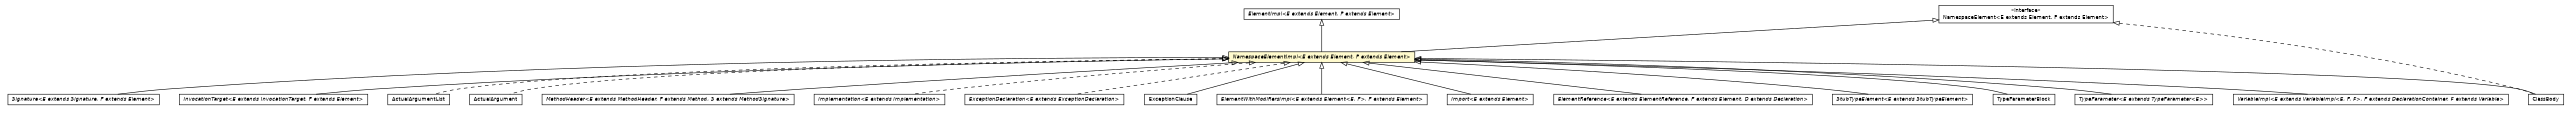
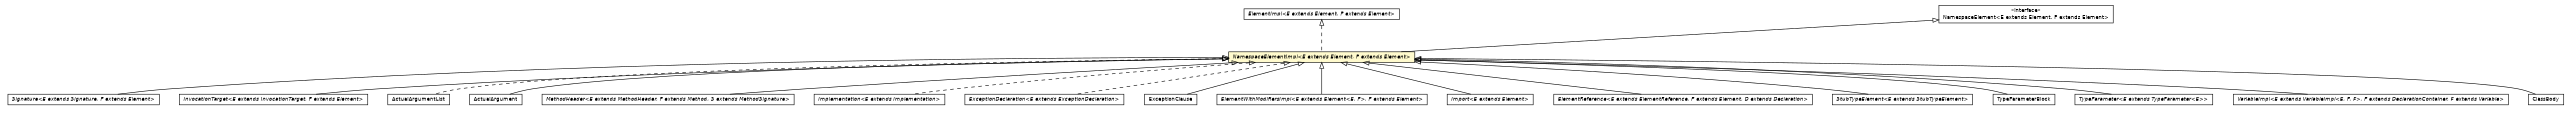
edge "NamespaceElementImpl<E extends Element, P extends Element>" -> "ElementImpl<E extends Element, P extends Element>": style solid -> dashed
edge "ClassBody" -> "NamespaceElement<E extends Element, P extends Element>": removed
edge "ActualArgument" -> "NamespaceElementImpl<E extends Element, P extends Element>": style dashed -> solid
